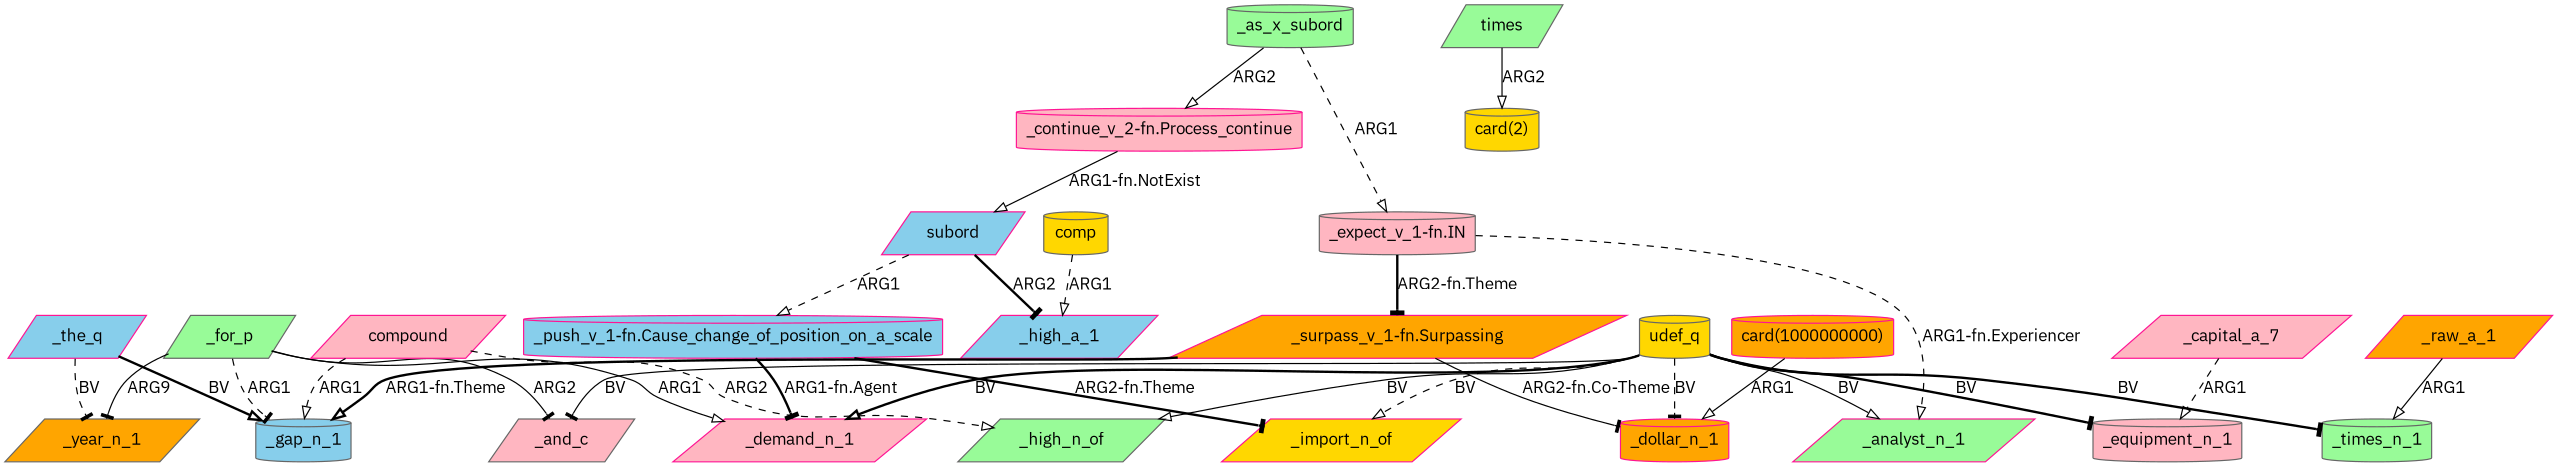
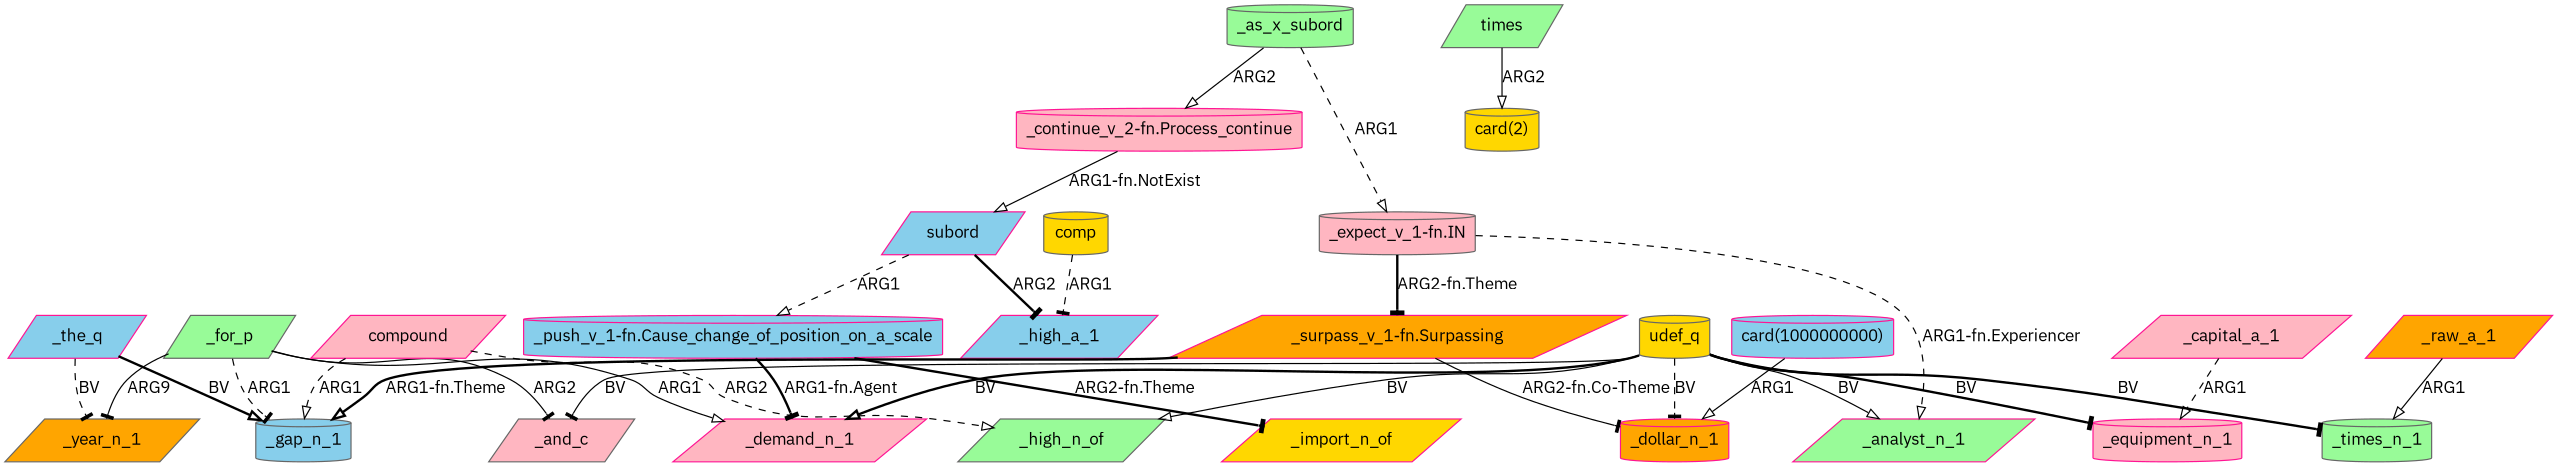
edge "comp" -> "_high_a_1": arrowhead onormal -> tee
node "card(1000000000)": fillcolor orange -> skyblue
node "_capital_a_7": label "_capital_a_7" -> "_capital_a_1"
edge "udef_q" -> "_import_n_of": removed, label "BV"
node "_equipment_n_1": color gray40 -> deeppink
